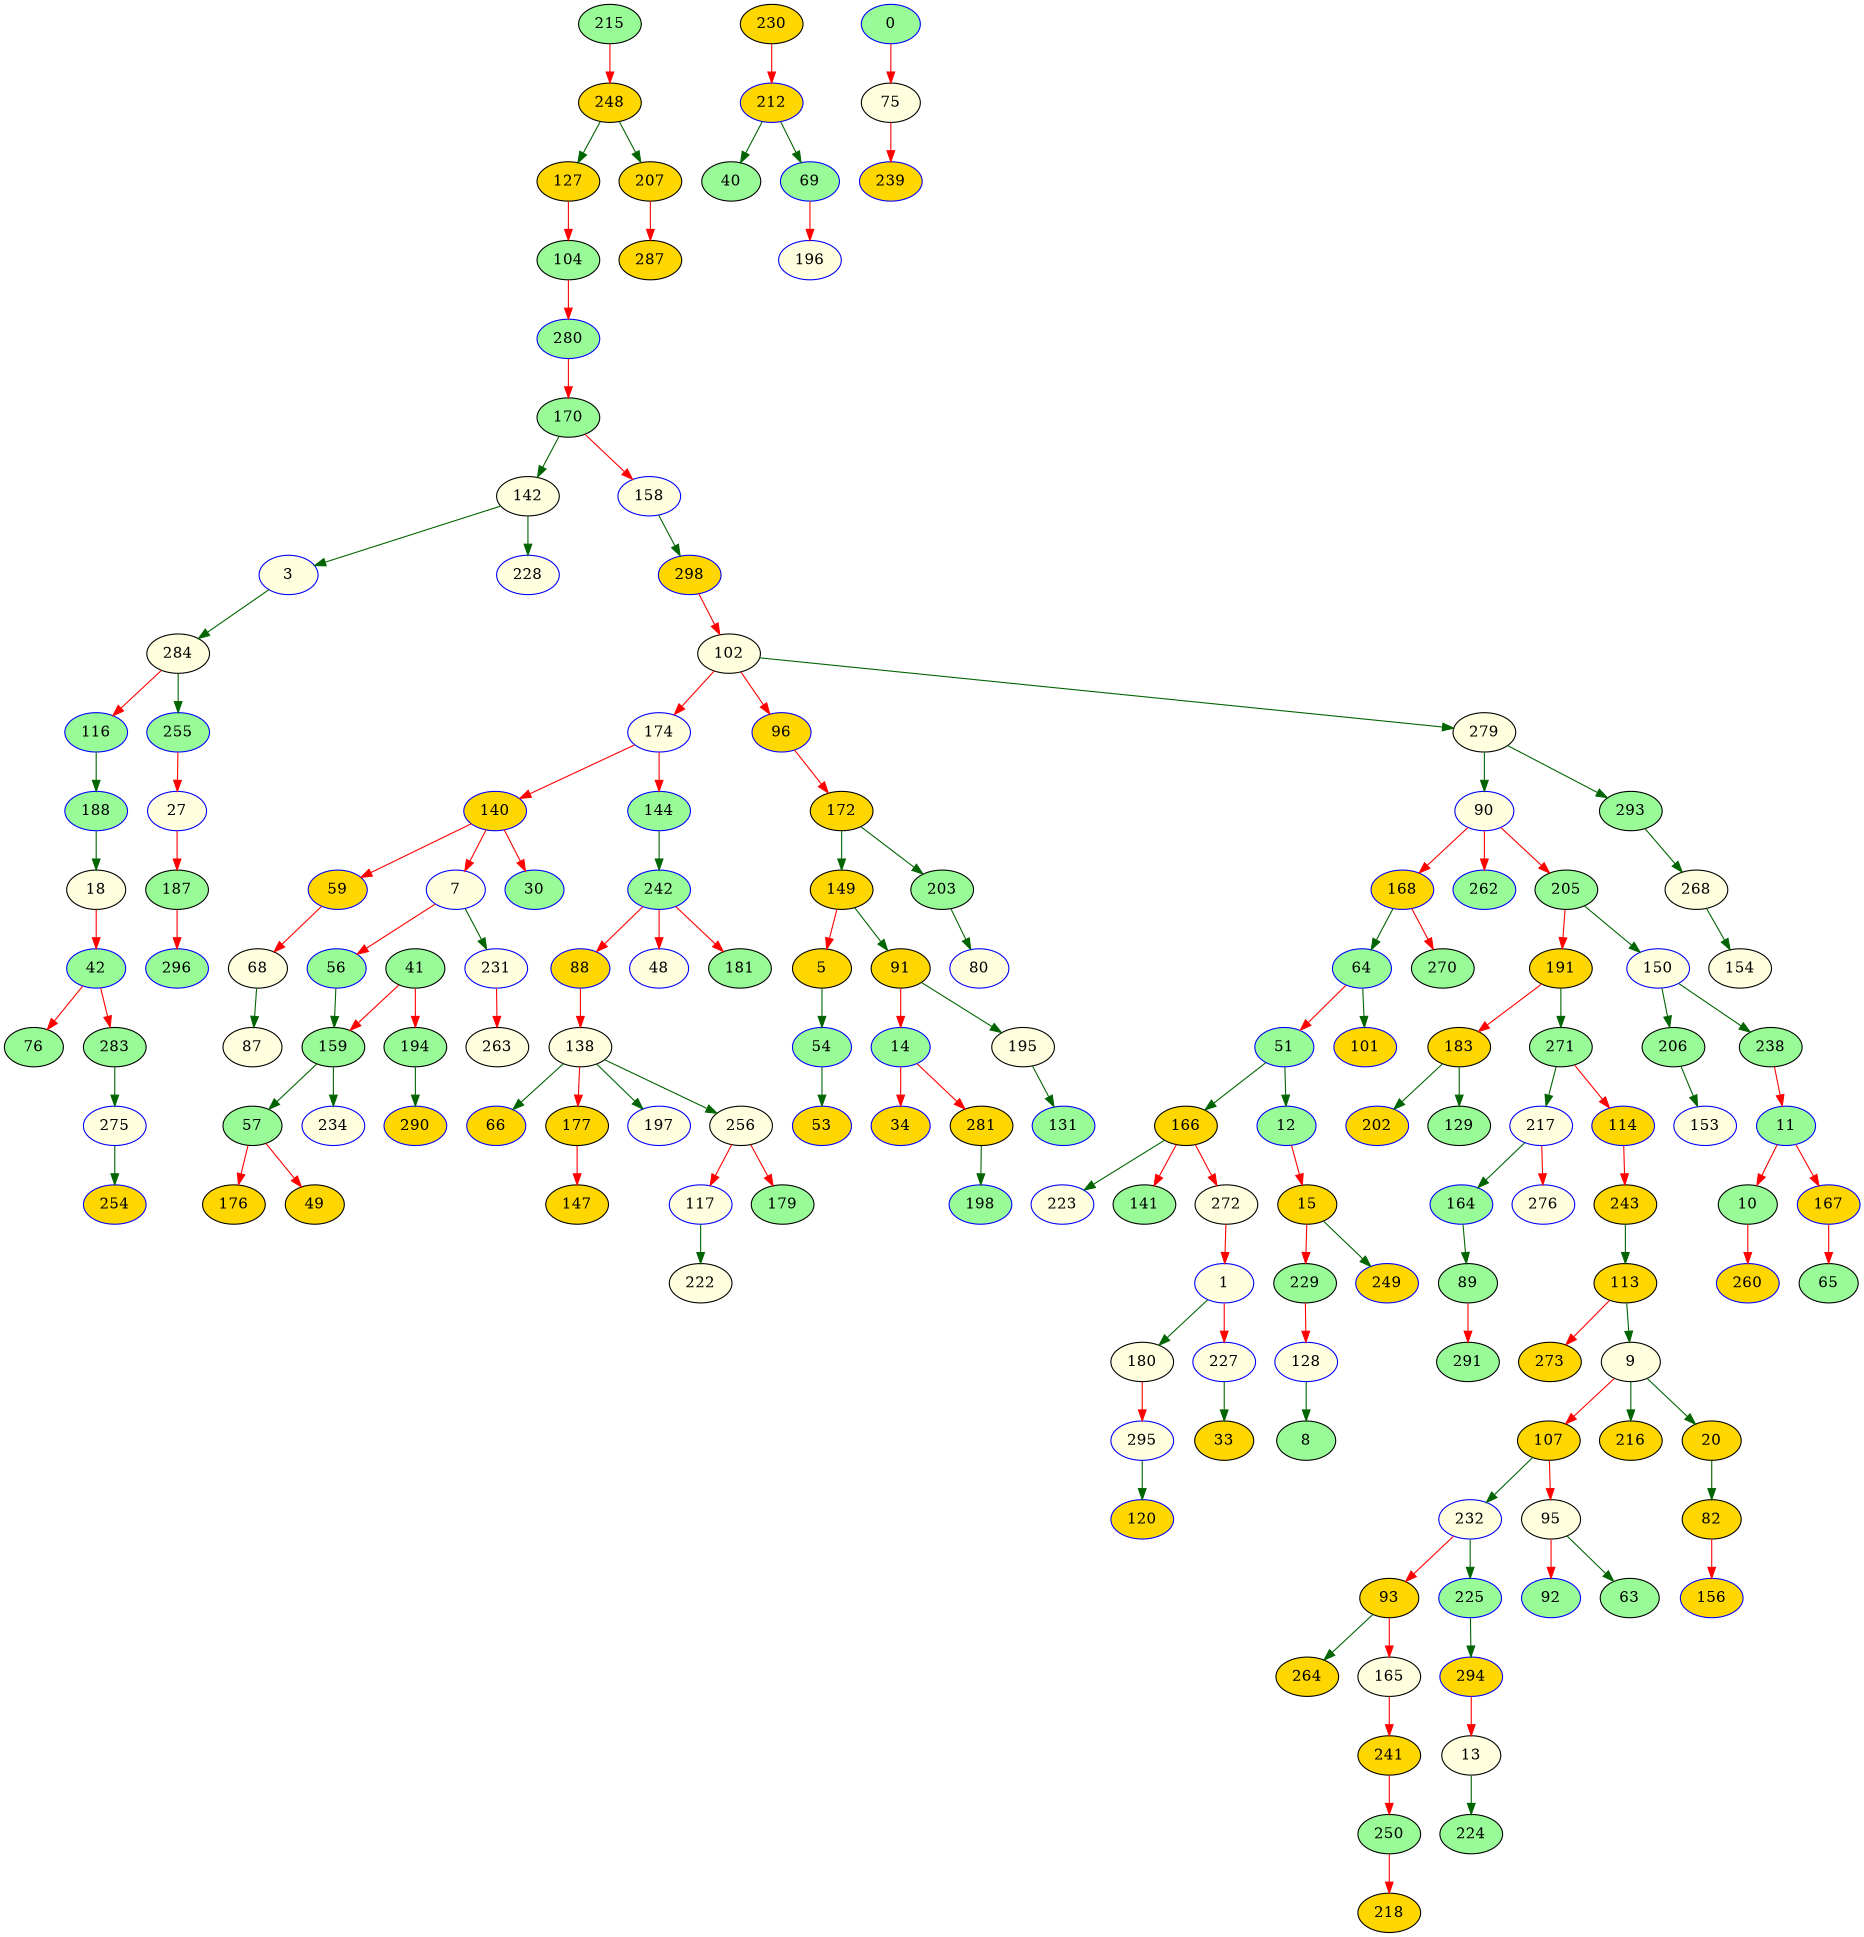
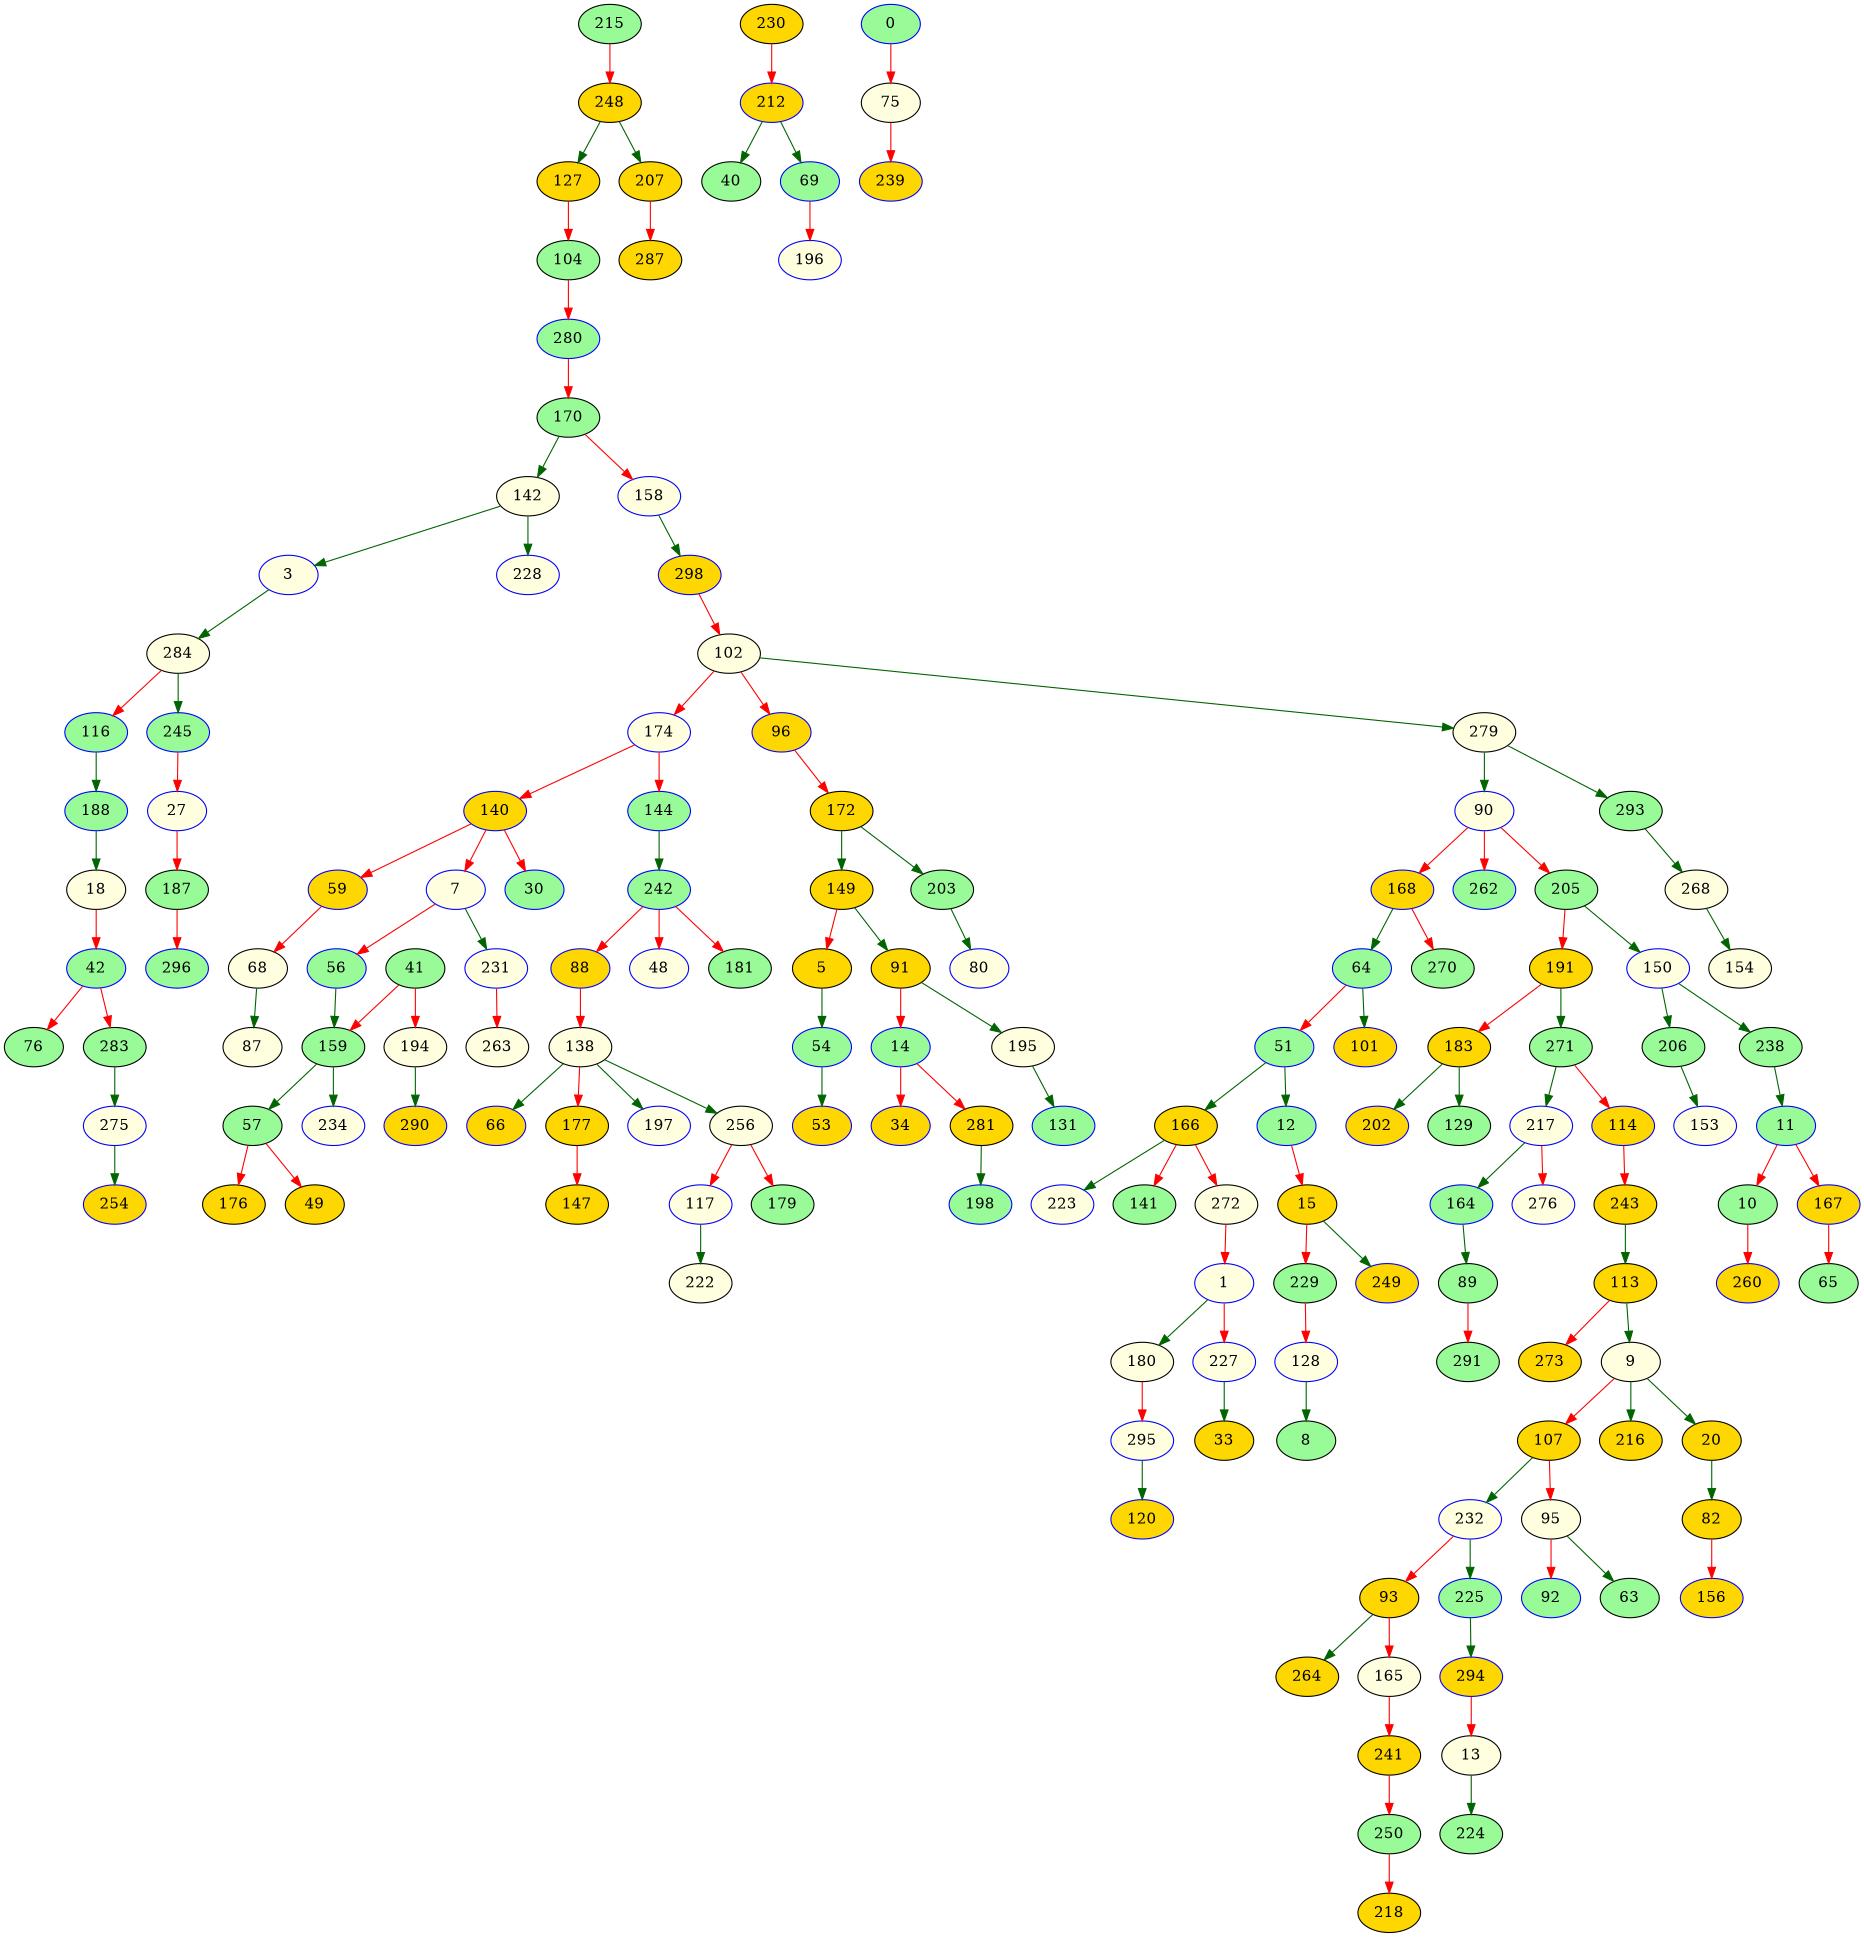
node "255": label "255" -> "245"
node "194": fillcolor palegreen -> lightyellow
edge "238" -> "11": color red -> darkgreen
